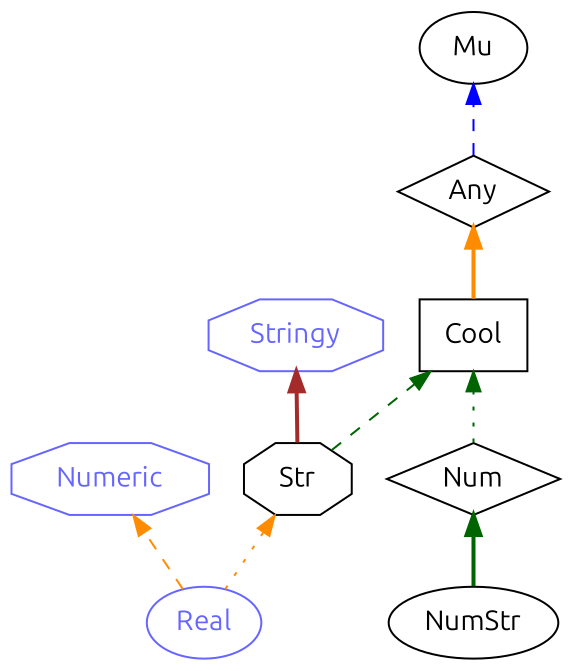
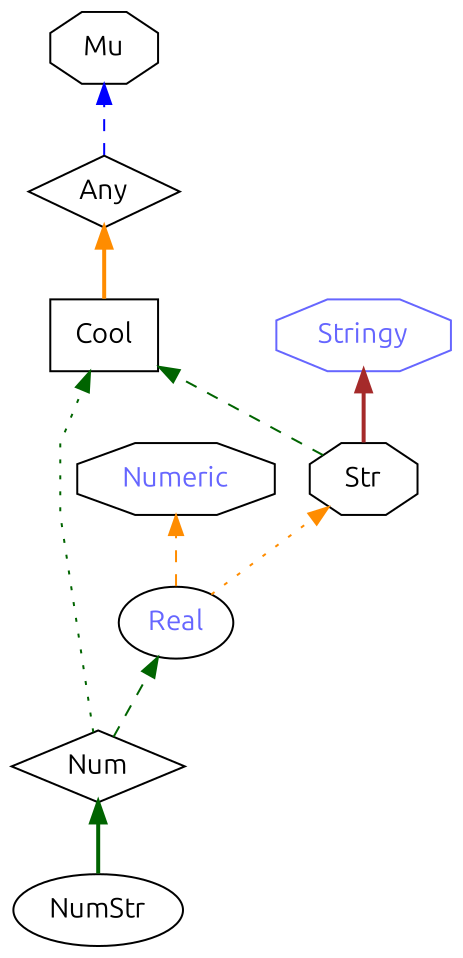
node "Mu": shape ellipse -> octagon
node "Numeric": color #6666ff -> #000000
node "Real": color #6666ff -> #000000
edge "Num" -> "Real": added
